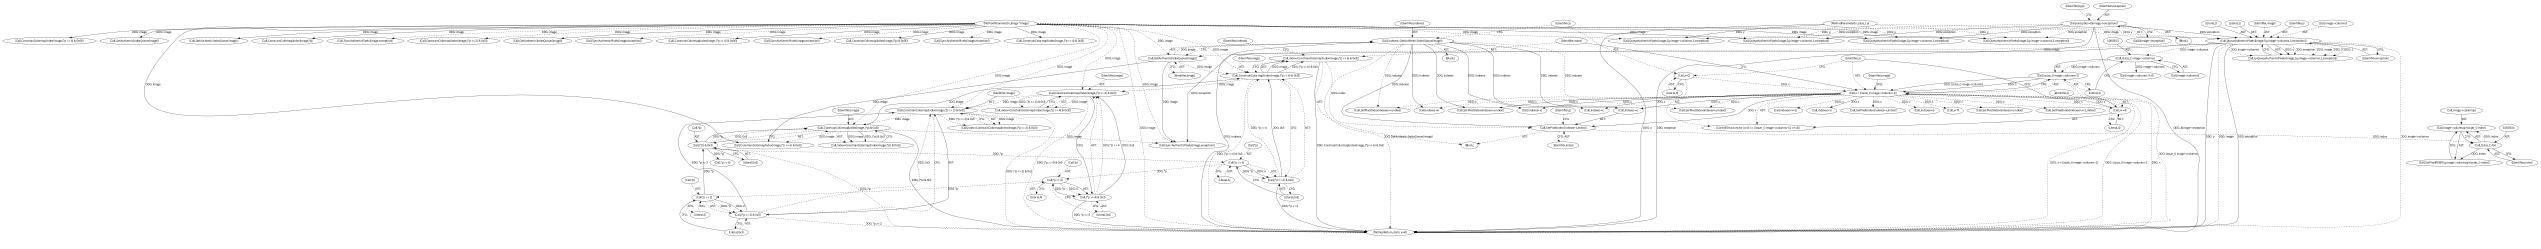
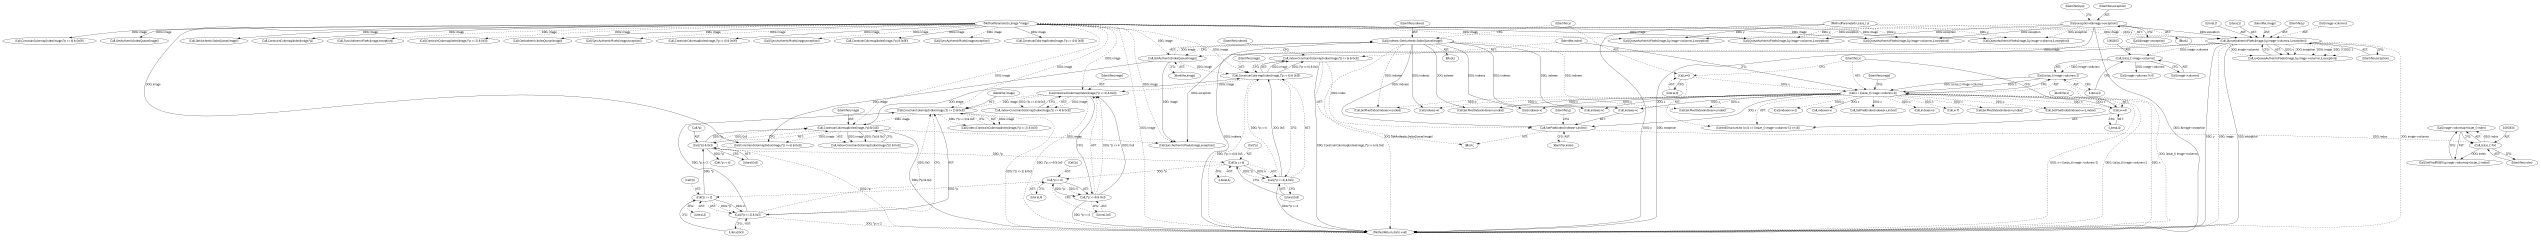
node "(Call,image->colormap)": removed
edge "(Literal,2)" -> "(Call,*p >> 2)": label "DDG: " -> "AST: "
